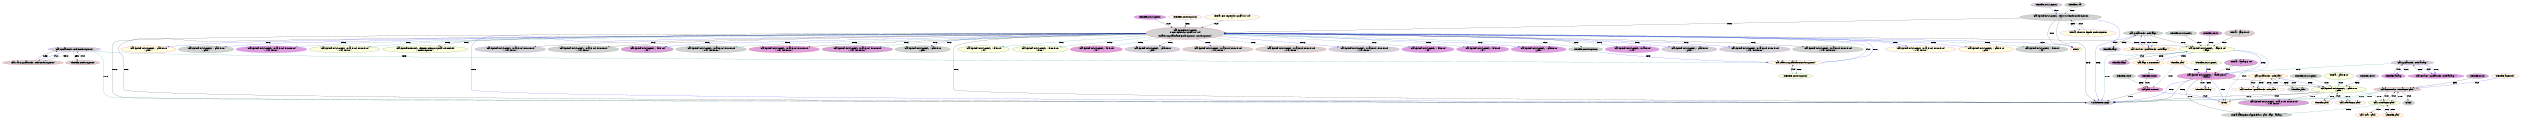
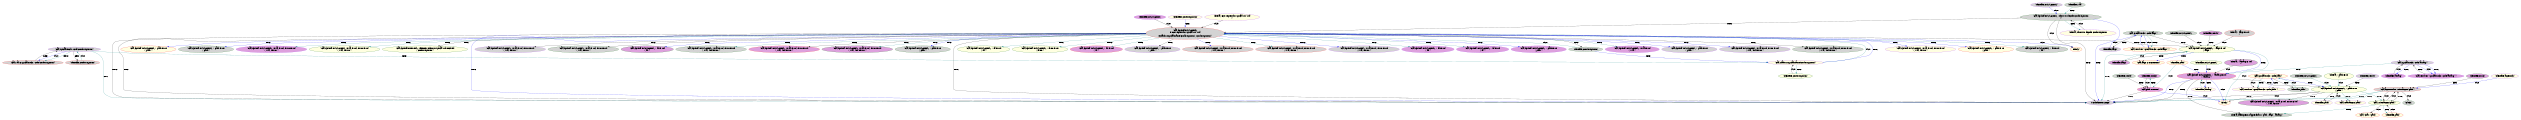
edge "(Call,flags & O_RDONLY)" -> "(Identifier,NULL)": now "(Call,path = NULL)" -> "(Identifier,NULL)"
edge "(Call,syscall_sock->code(condor_sysnum))" -> "(MethodReturn,RET)": label "DDG: " -> "CFG: "
